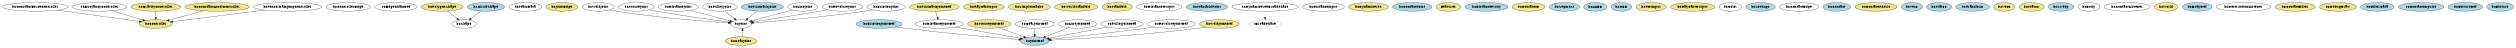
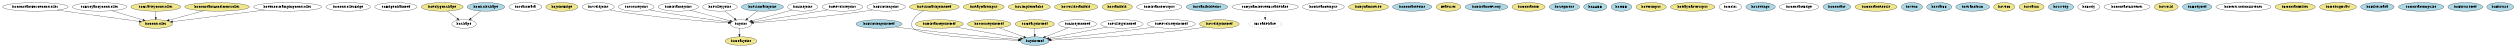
edge "b2PrismaticJointDef" -> "b2DistanceJointDef": now "b2PrismaticJointDef" -> "b2JointDef"
node "b2DistanceJointDef": fillcolor white -> khaki
node "b2GearJointDef": fillcolor white -> khaki
edge "b2GearJoint" -> "b2Joint": reversed
